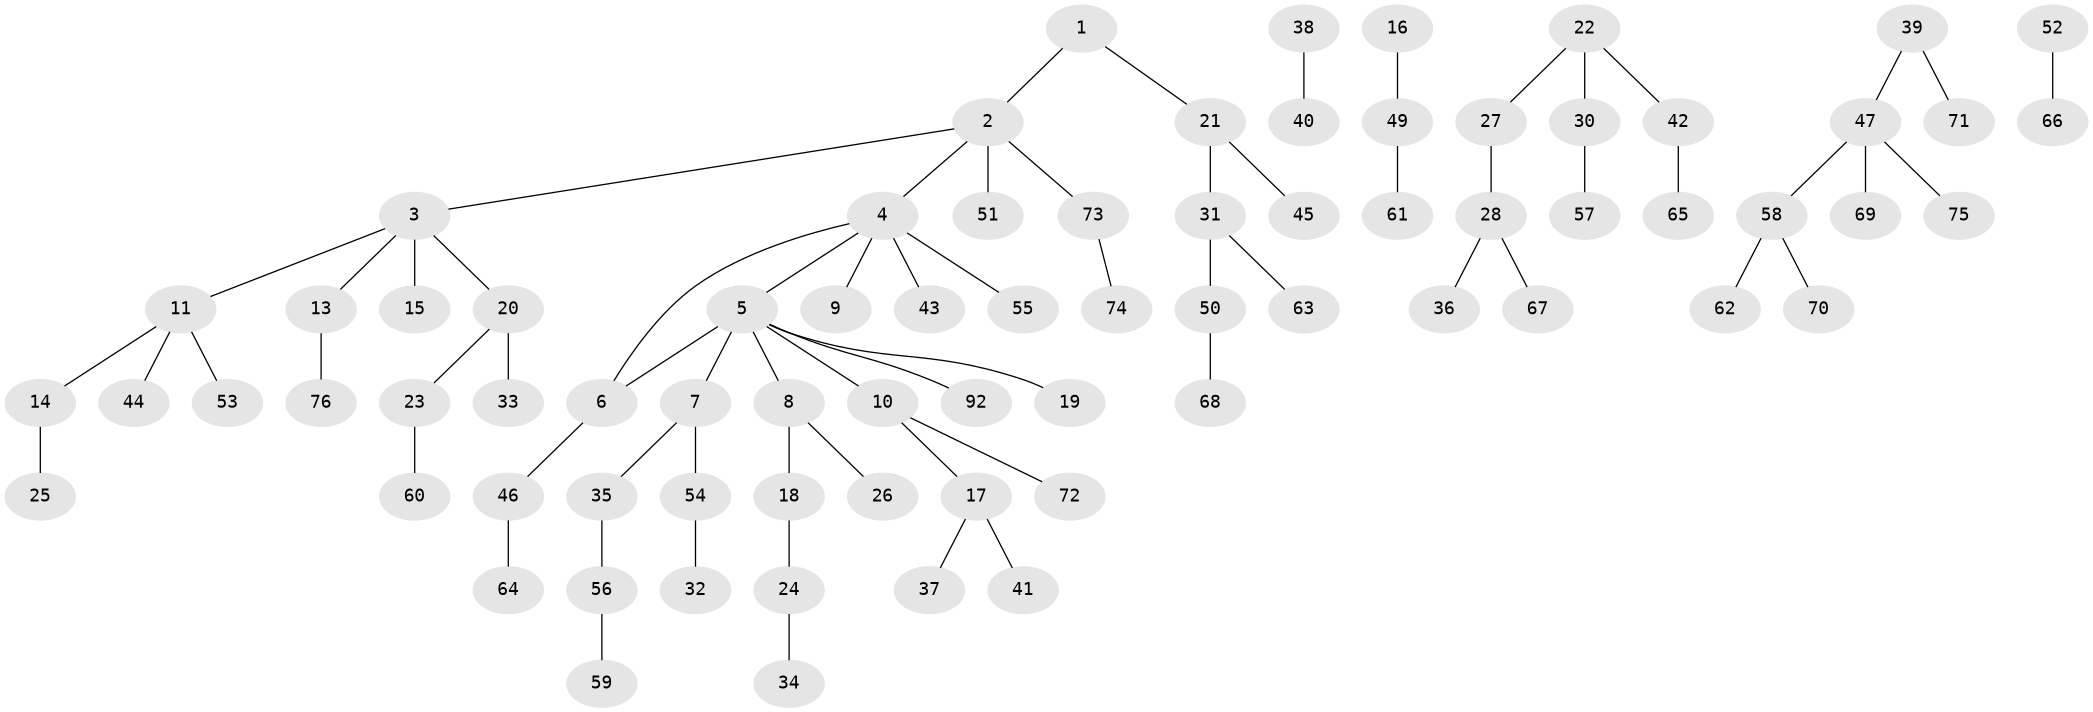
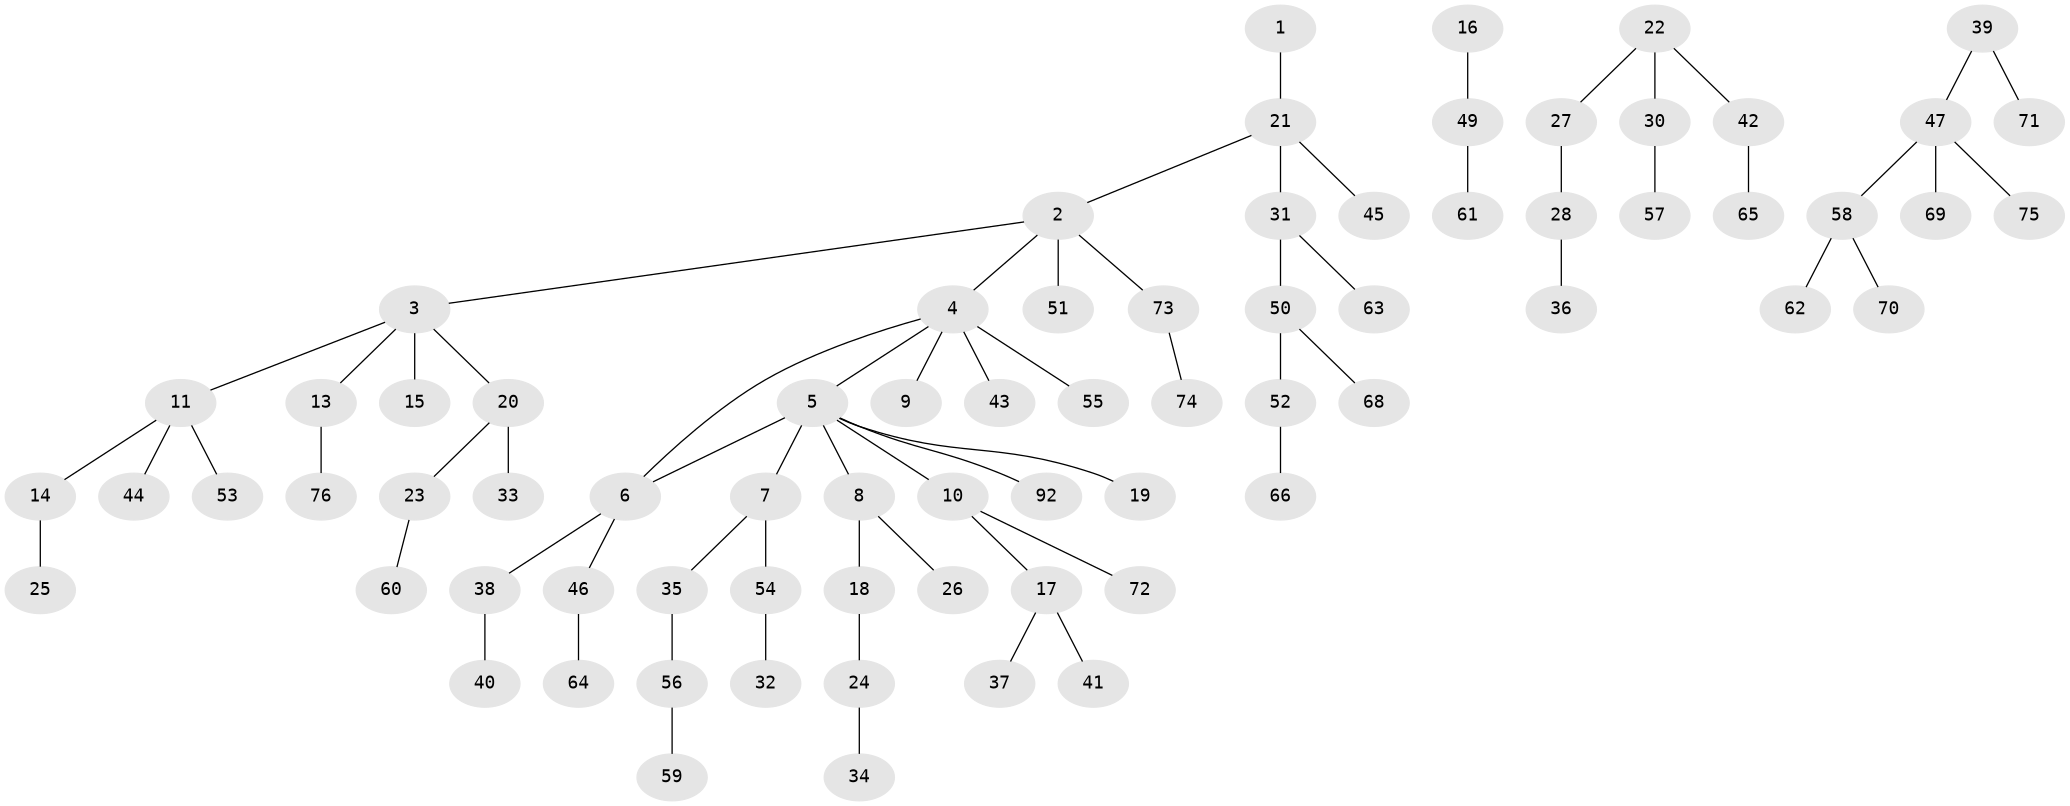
edge "1" -- "2": now "21" -- "2"
node "67": removed
edge "50" -- "52": added
edge "6" -- "38": added
